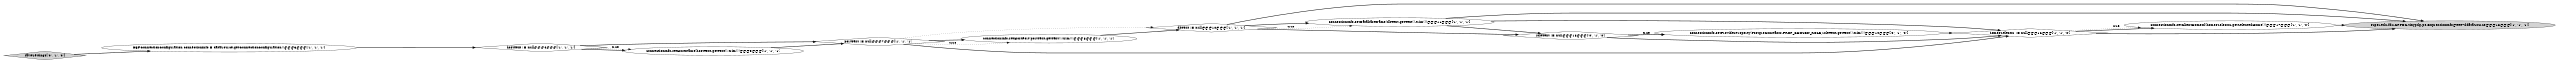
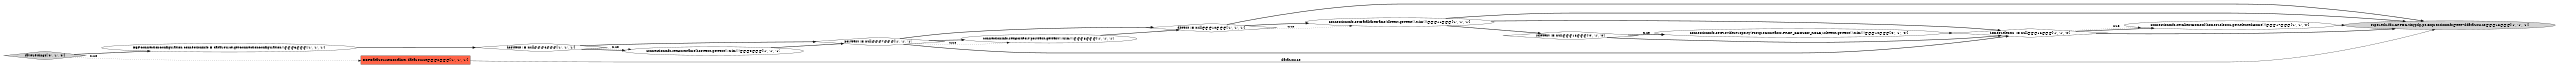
edge "portText != null@@@7@@@['1', '1', '1']" -> "dbText != null@@@10@@@['1', '1', '1']": style dotted -> bold
edge "dbText != null@@@10@@@['1', '1', '1']" -> "roleText != null@@@13@@@['0', '1', '0']": removed
node "DBPDataSourceContainer dataSource@@@2@@@['1', '1', '1']": added
